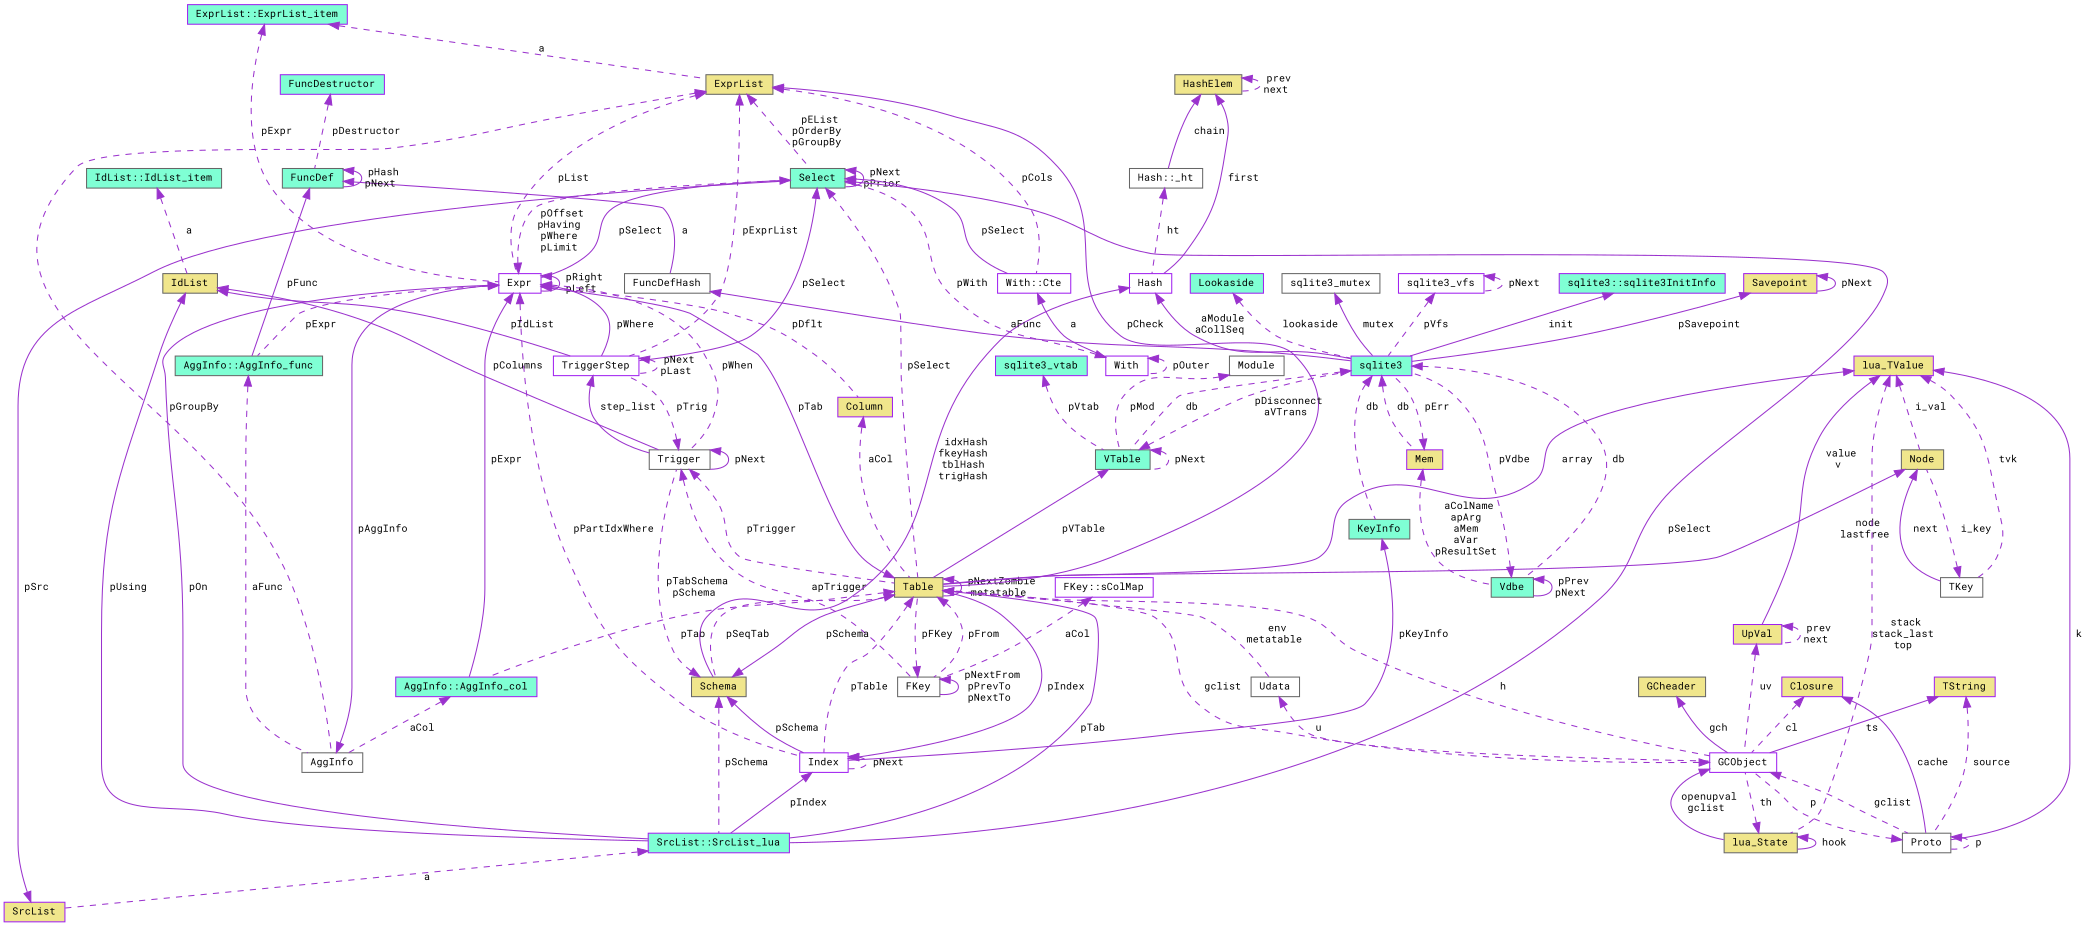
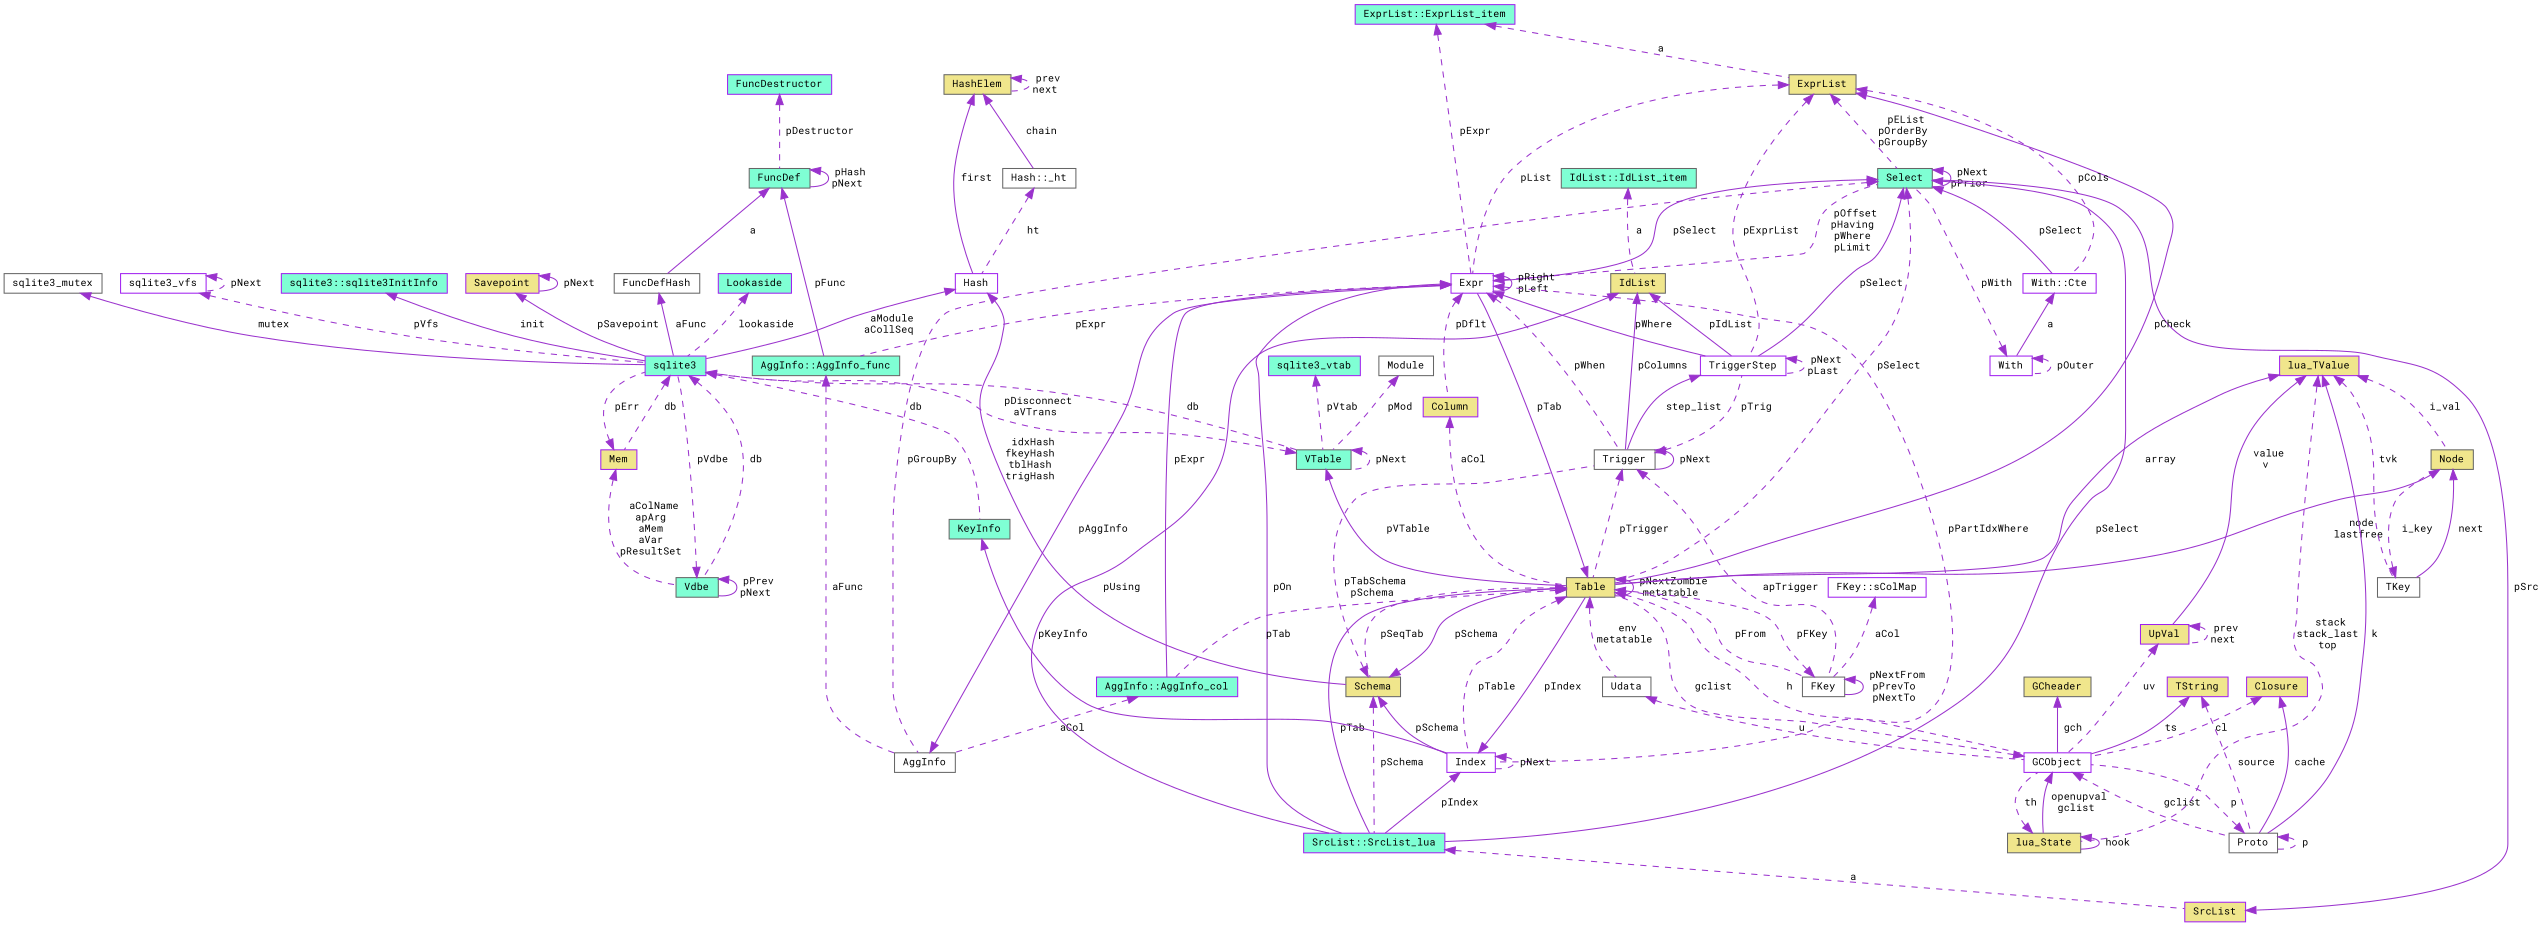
edge "AggInfo" -> "ExprList": now "AggInfo" -> "Select"
